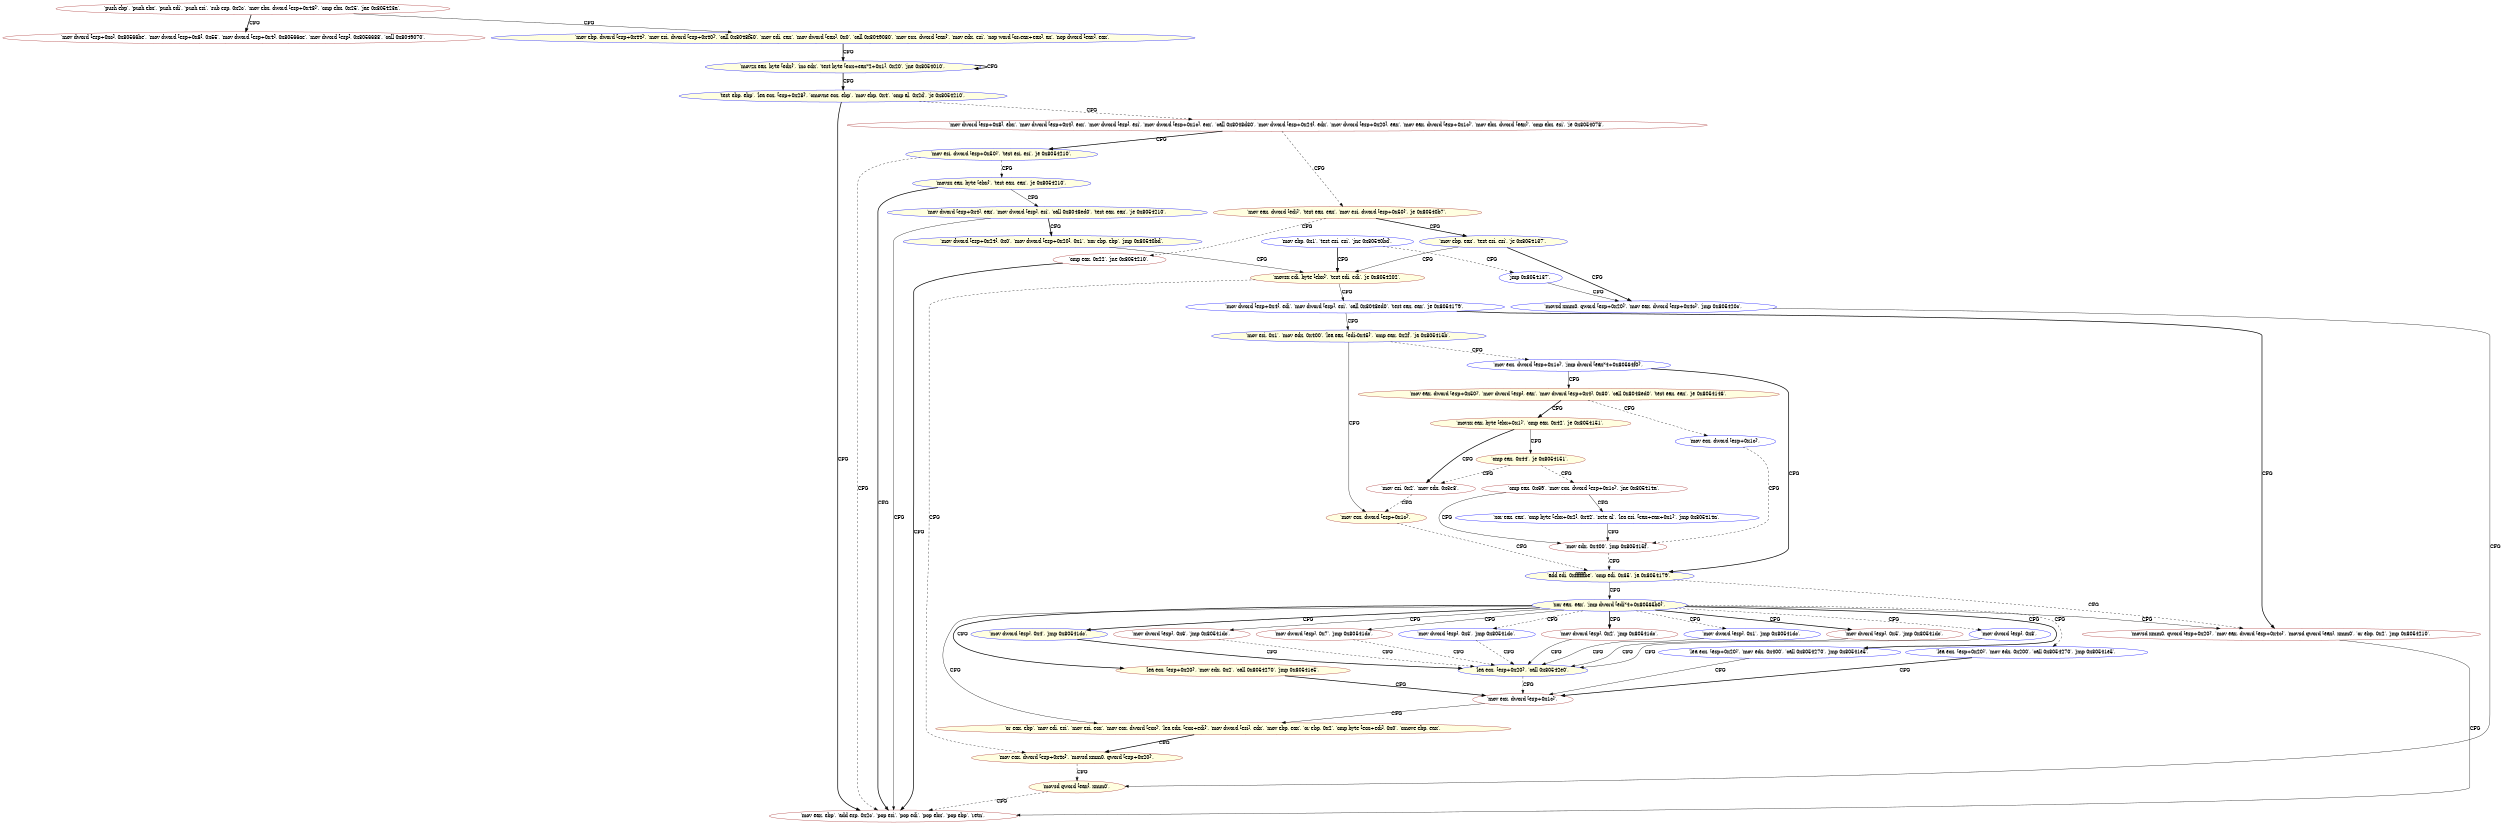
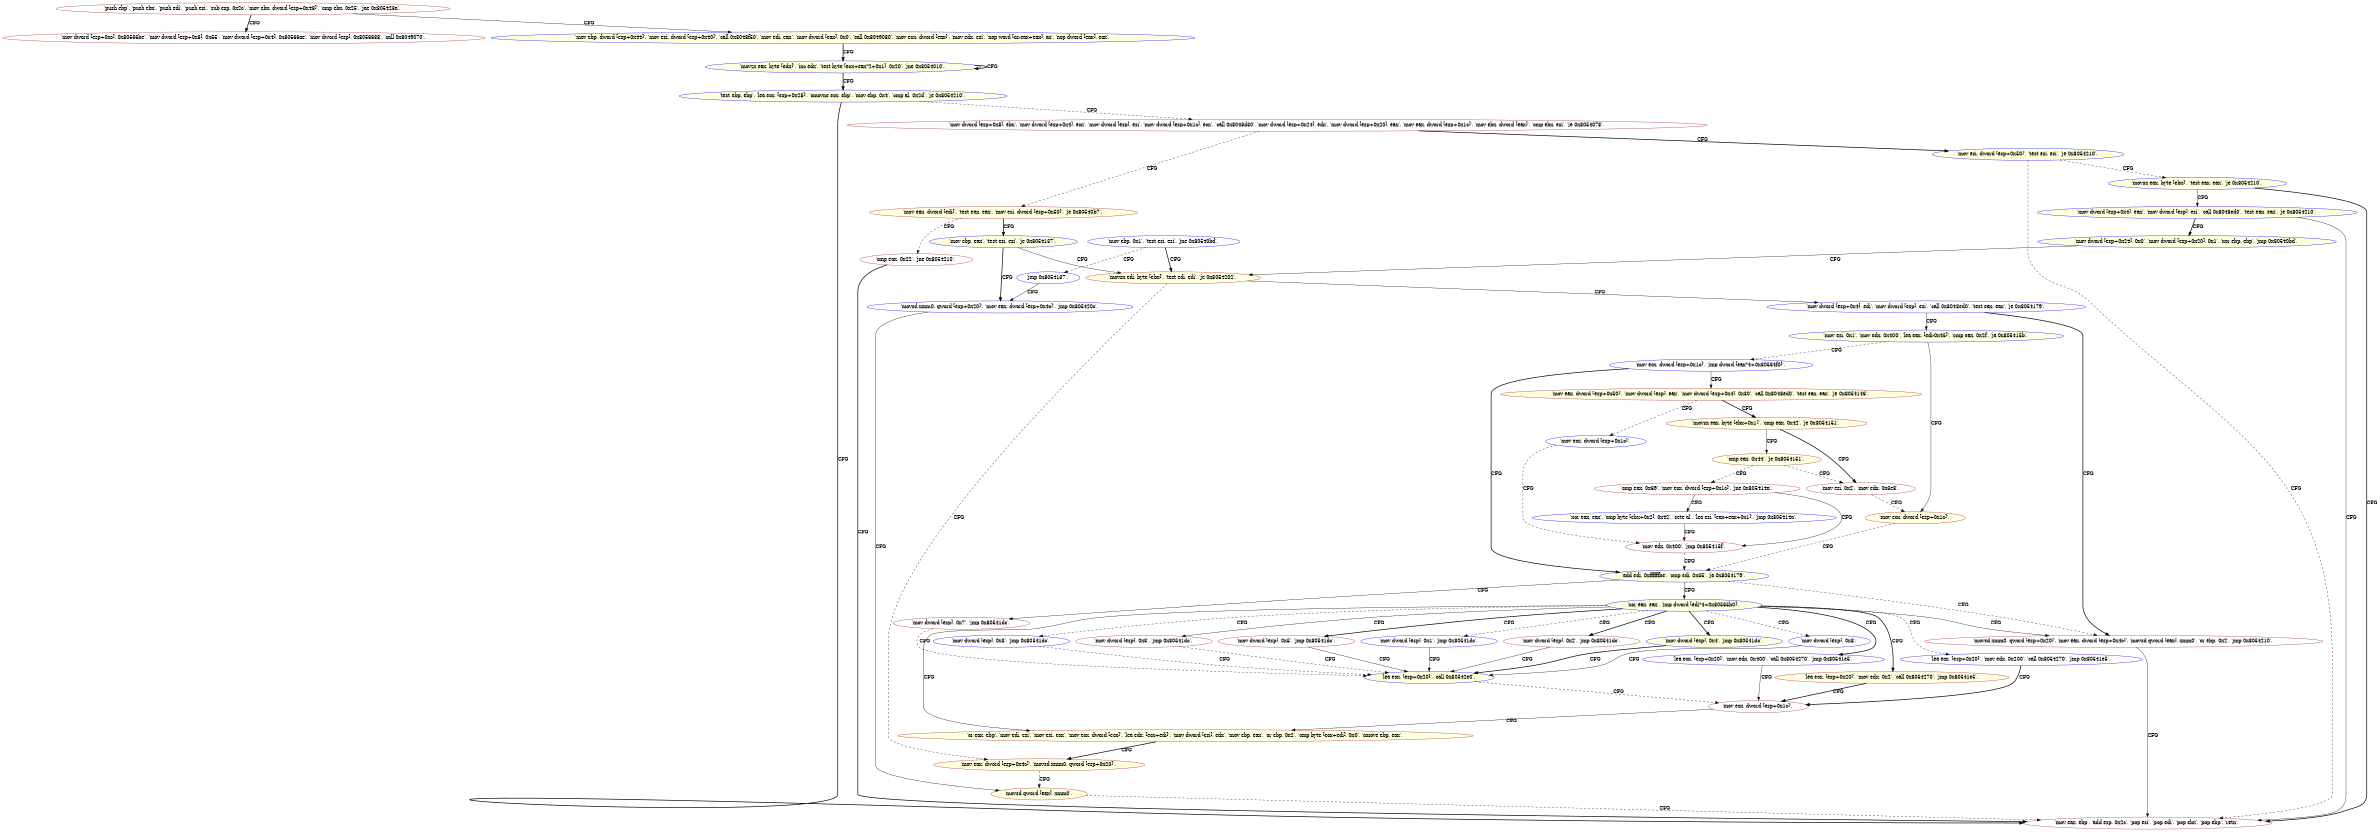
edge "'xor eax, eax', 'jmp dword [edi*4+0x80565b0]'," -> "'mov dword [esp], 0x7', 'jmp 0x80541dc',": now "'add edi, 0xffffffbe', 'cmp edi, 0x35', 'ja 0x8054179'," -> "'mov dword [esp], 0x7', 'jmp 0x80541dc',"
